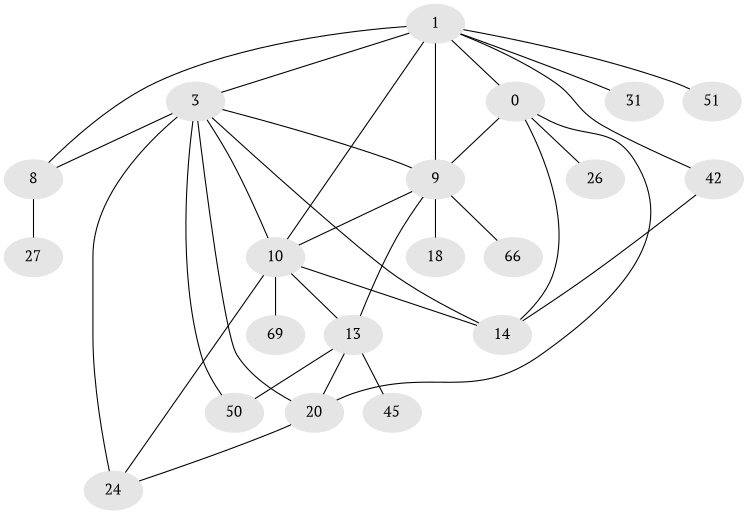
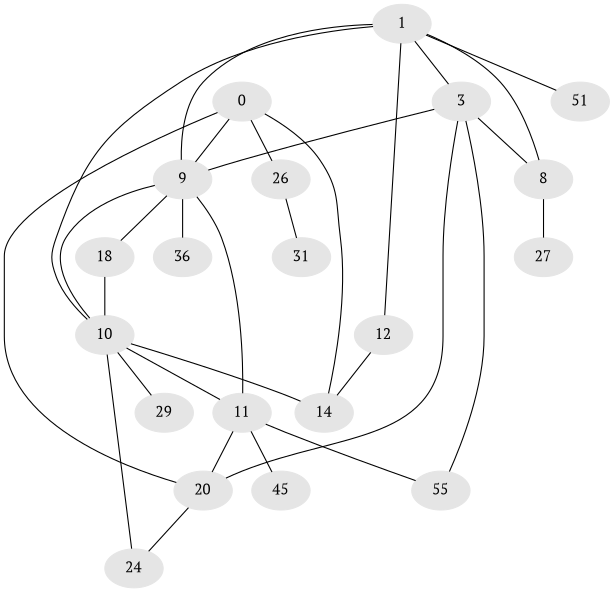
edge "1" -- "31": now "26" -- "31"
edge "1" -- "0": removed
edge "3" -- "10": now "18" -- "10"
node "42": label "42" -> "12"
edge "3" -- "14": removed
node "66": label "66" -> "36"
edge "3" -- "24": removed
node "69": label "69" -> "29"
node "13": label "13" -> "11"
node "50": label "50" -> "55"
